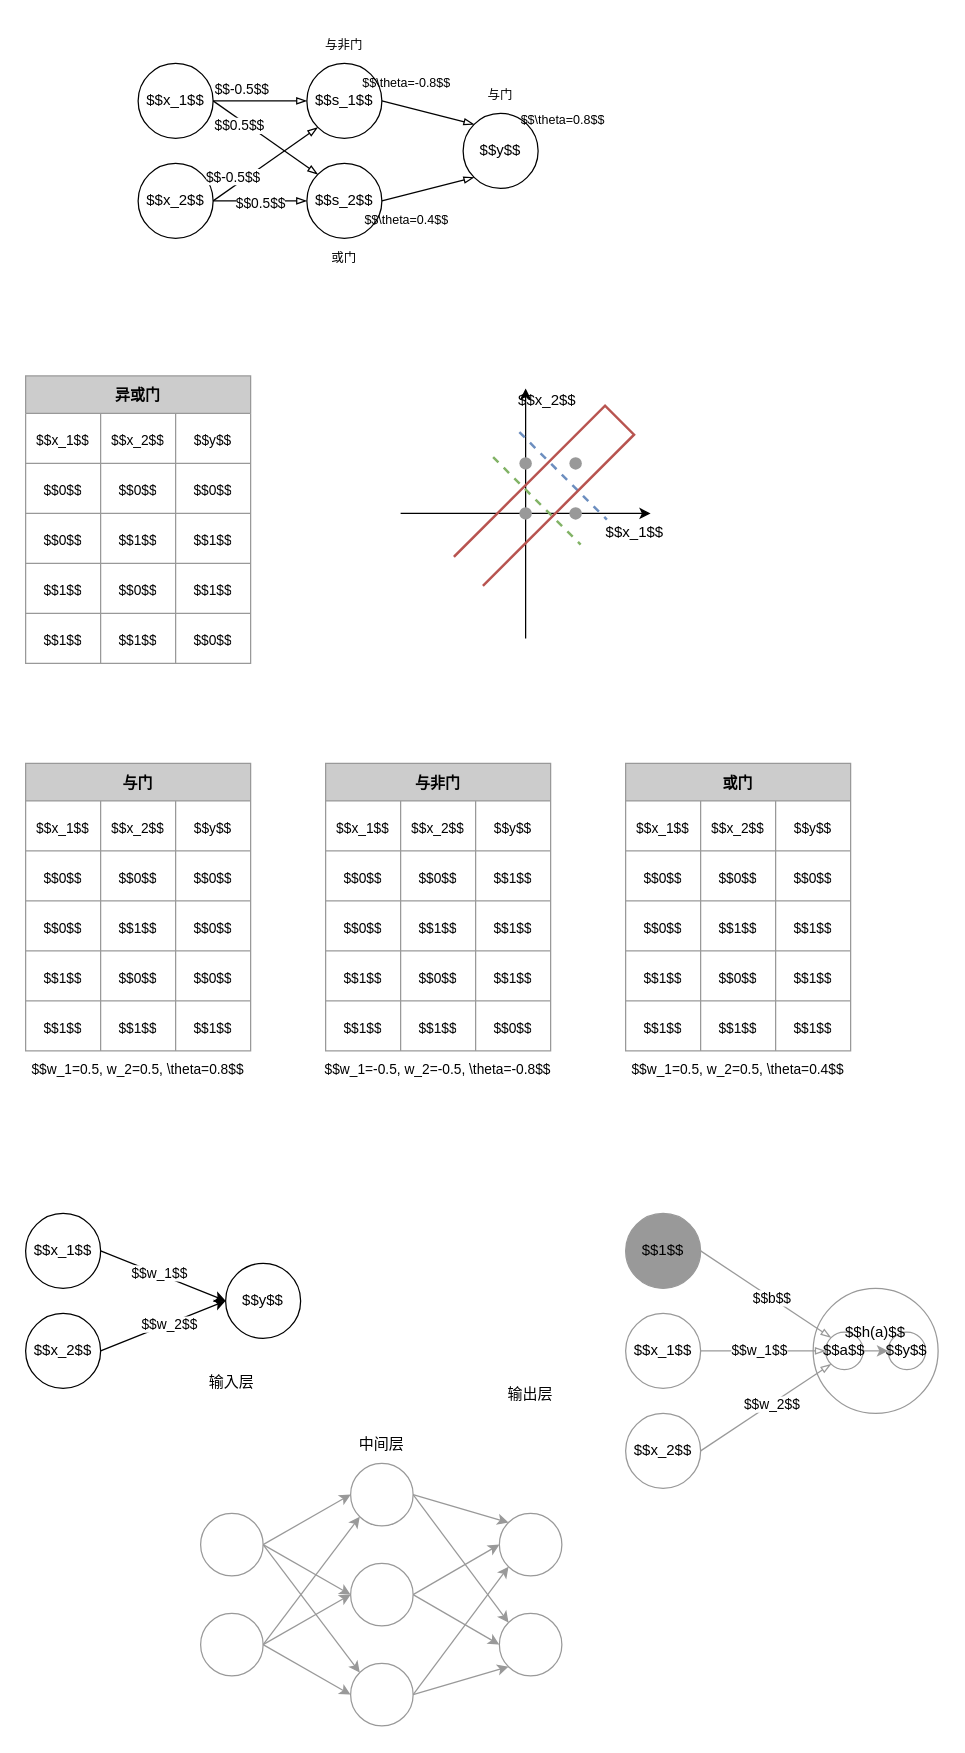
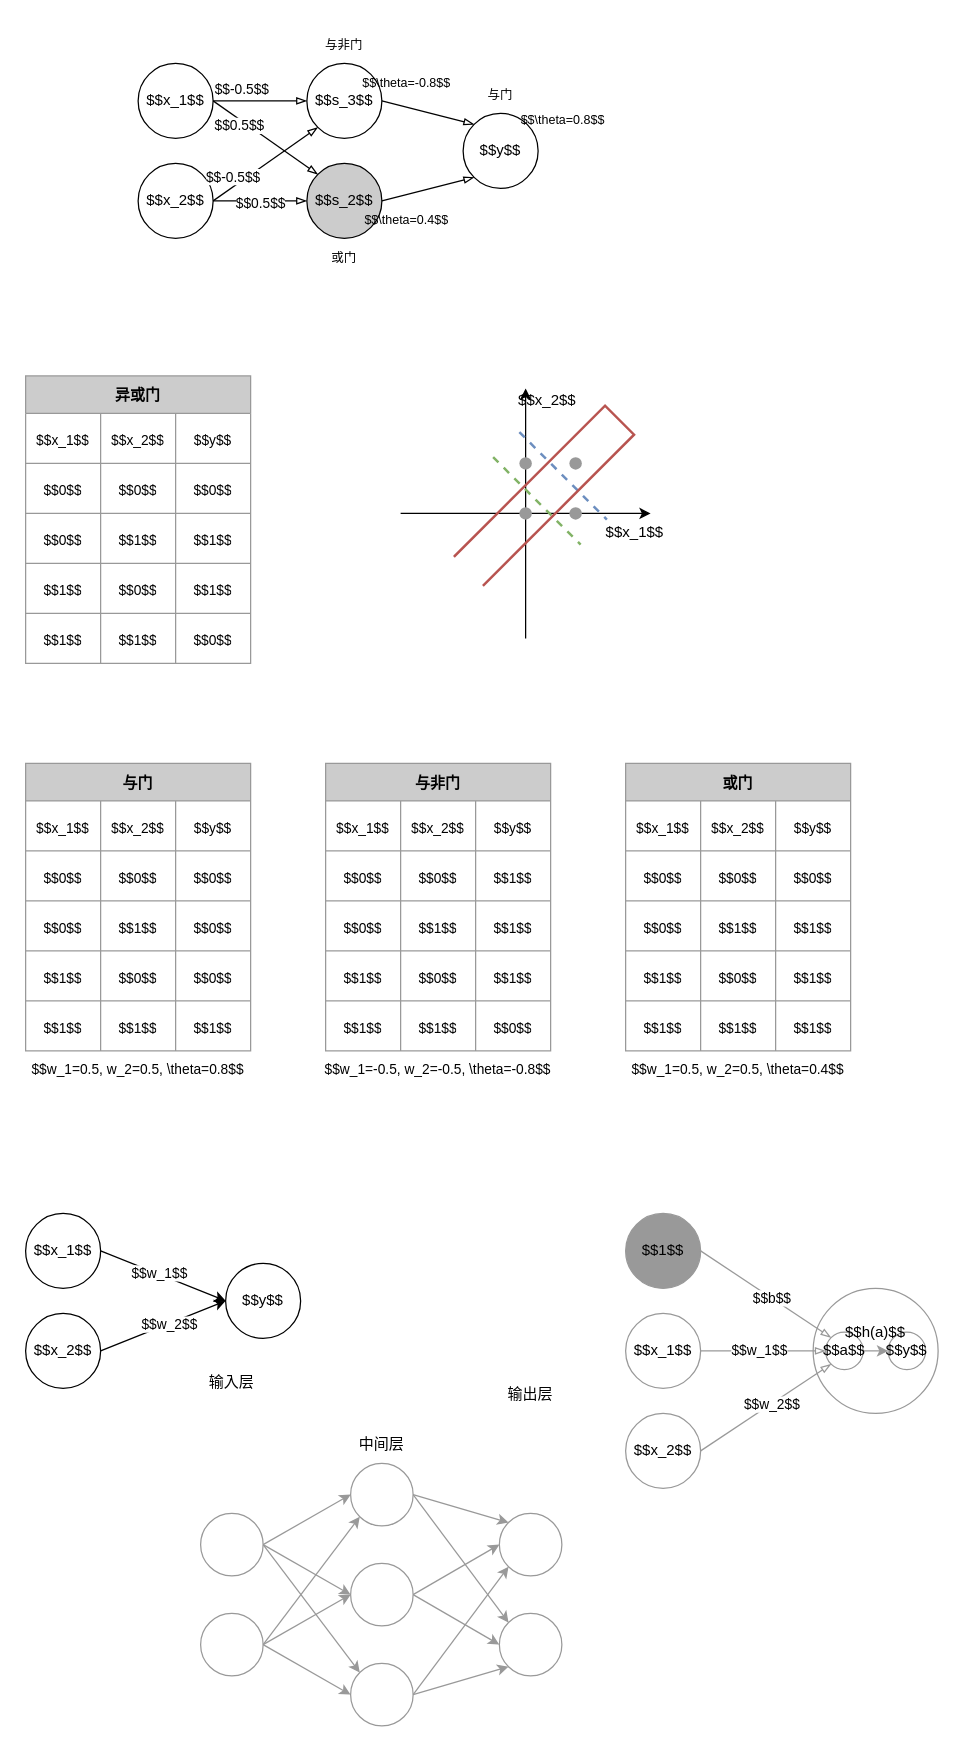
node "$$s_1$$": label "$$s_1$$" -> "$$s_3$$"
node "$$s_2$$": fillcolor #ffffff -> #cccccc
